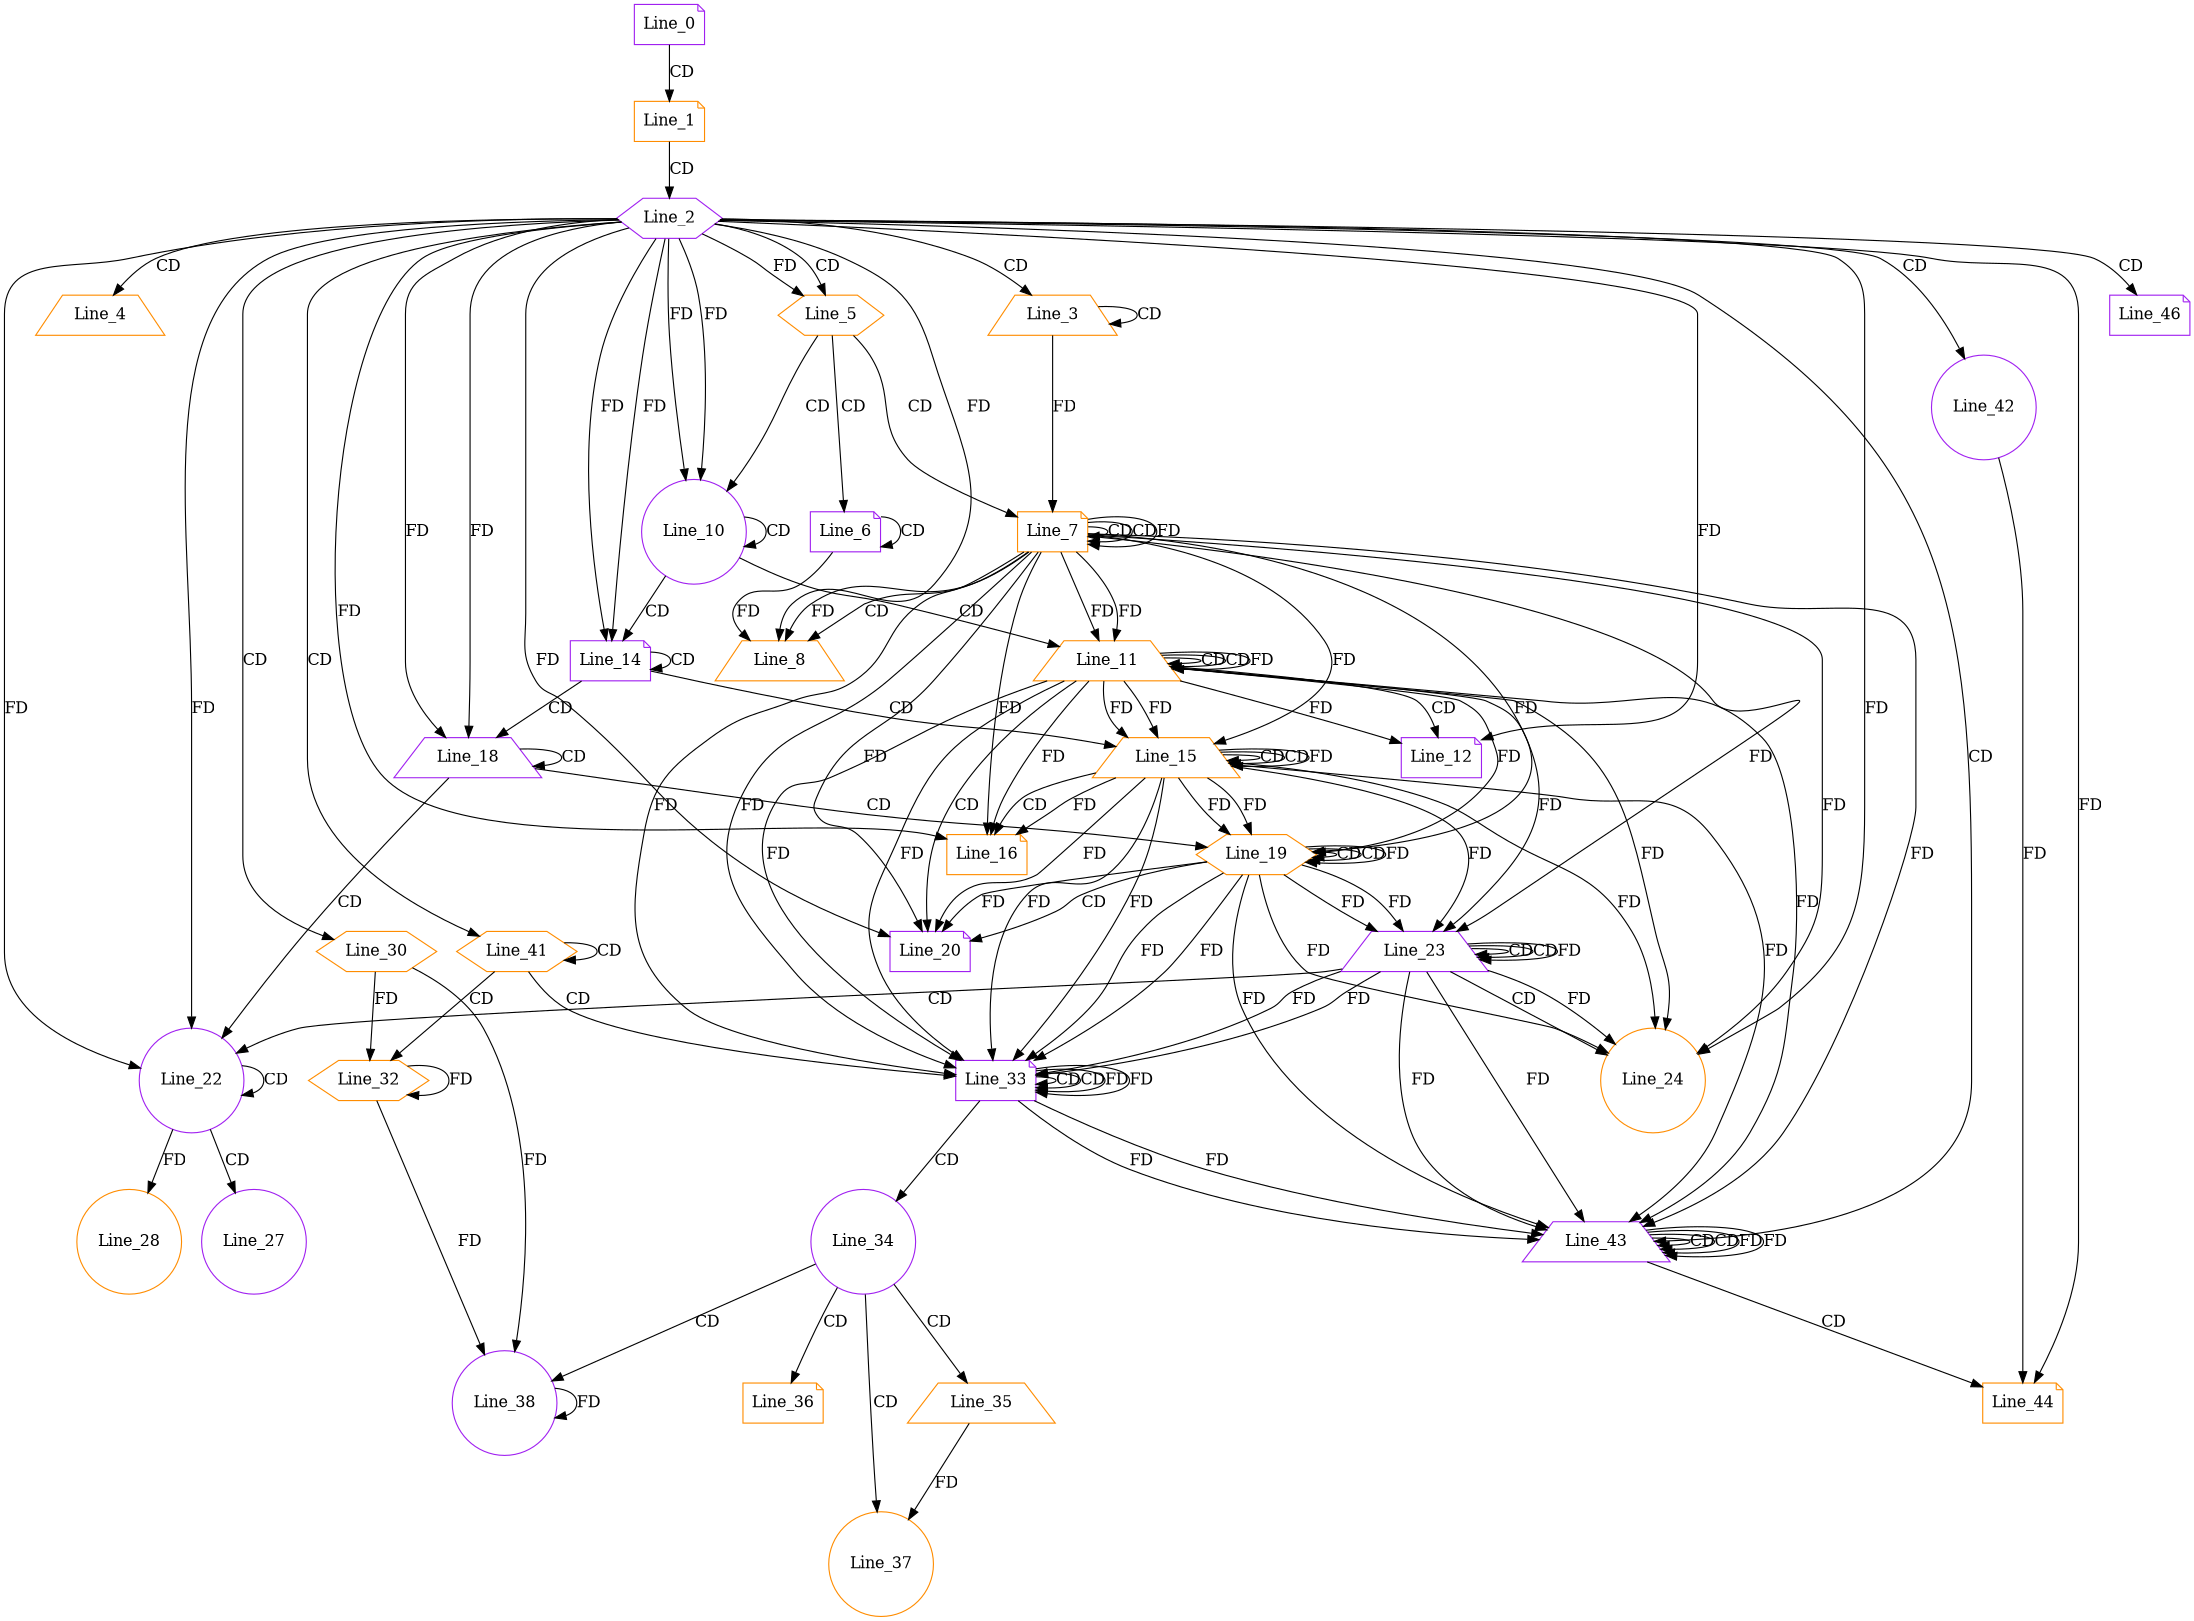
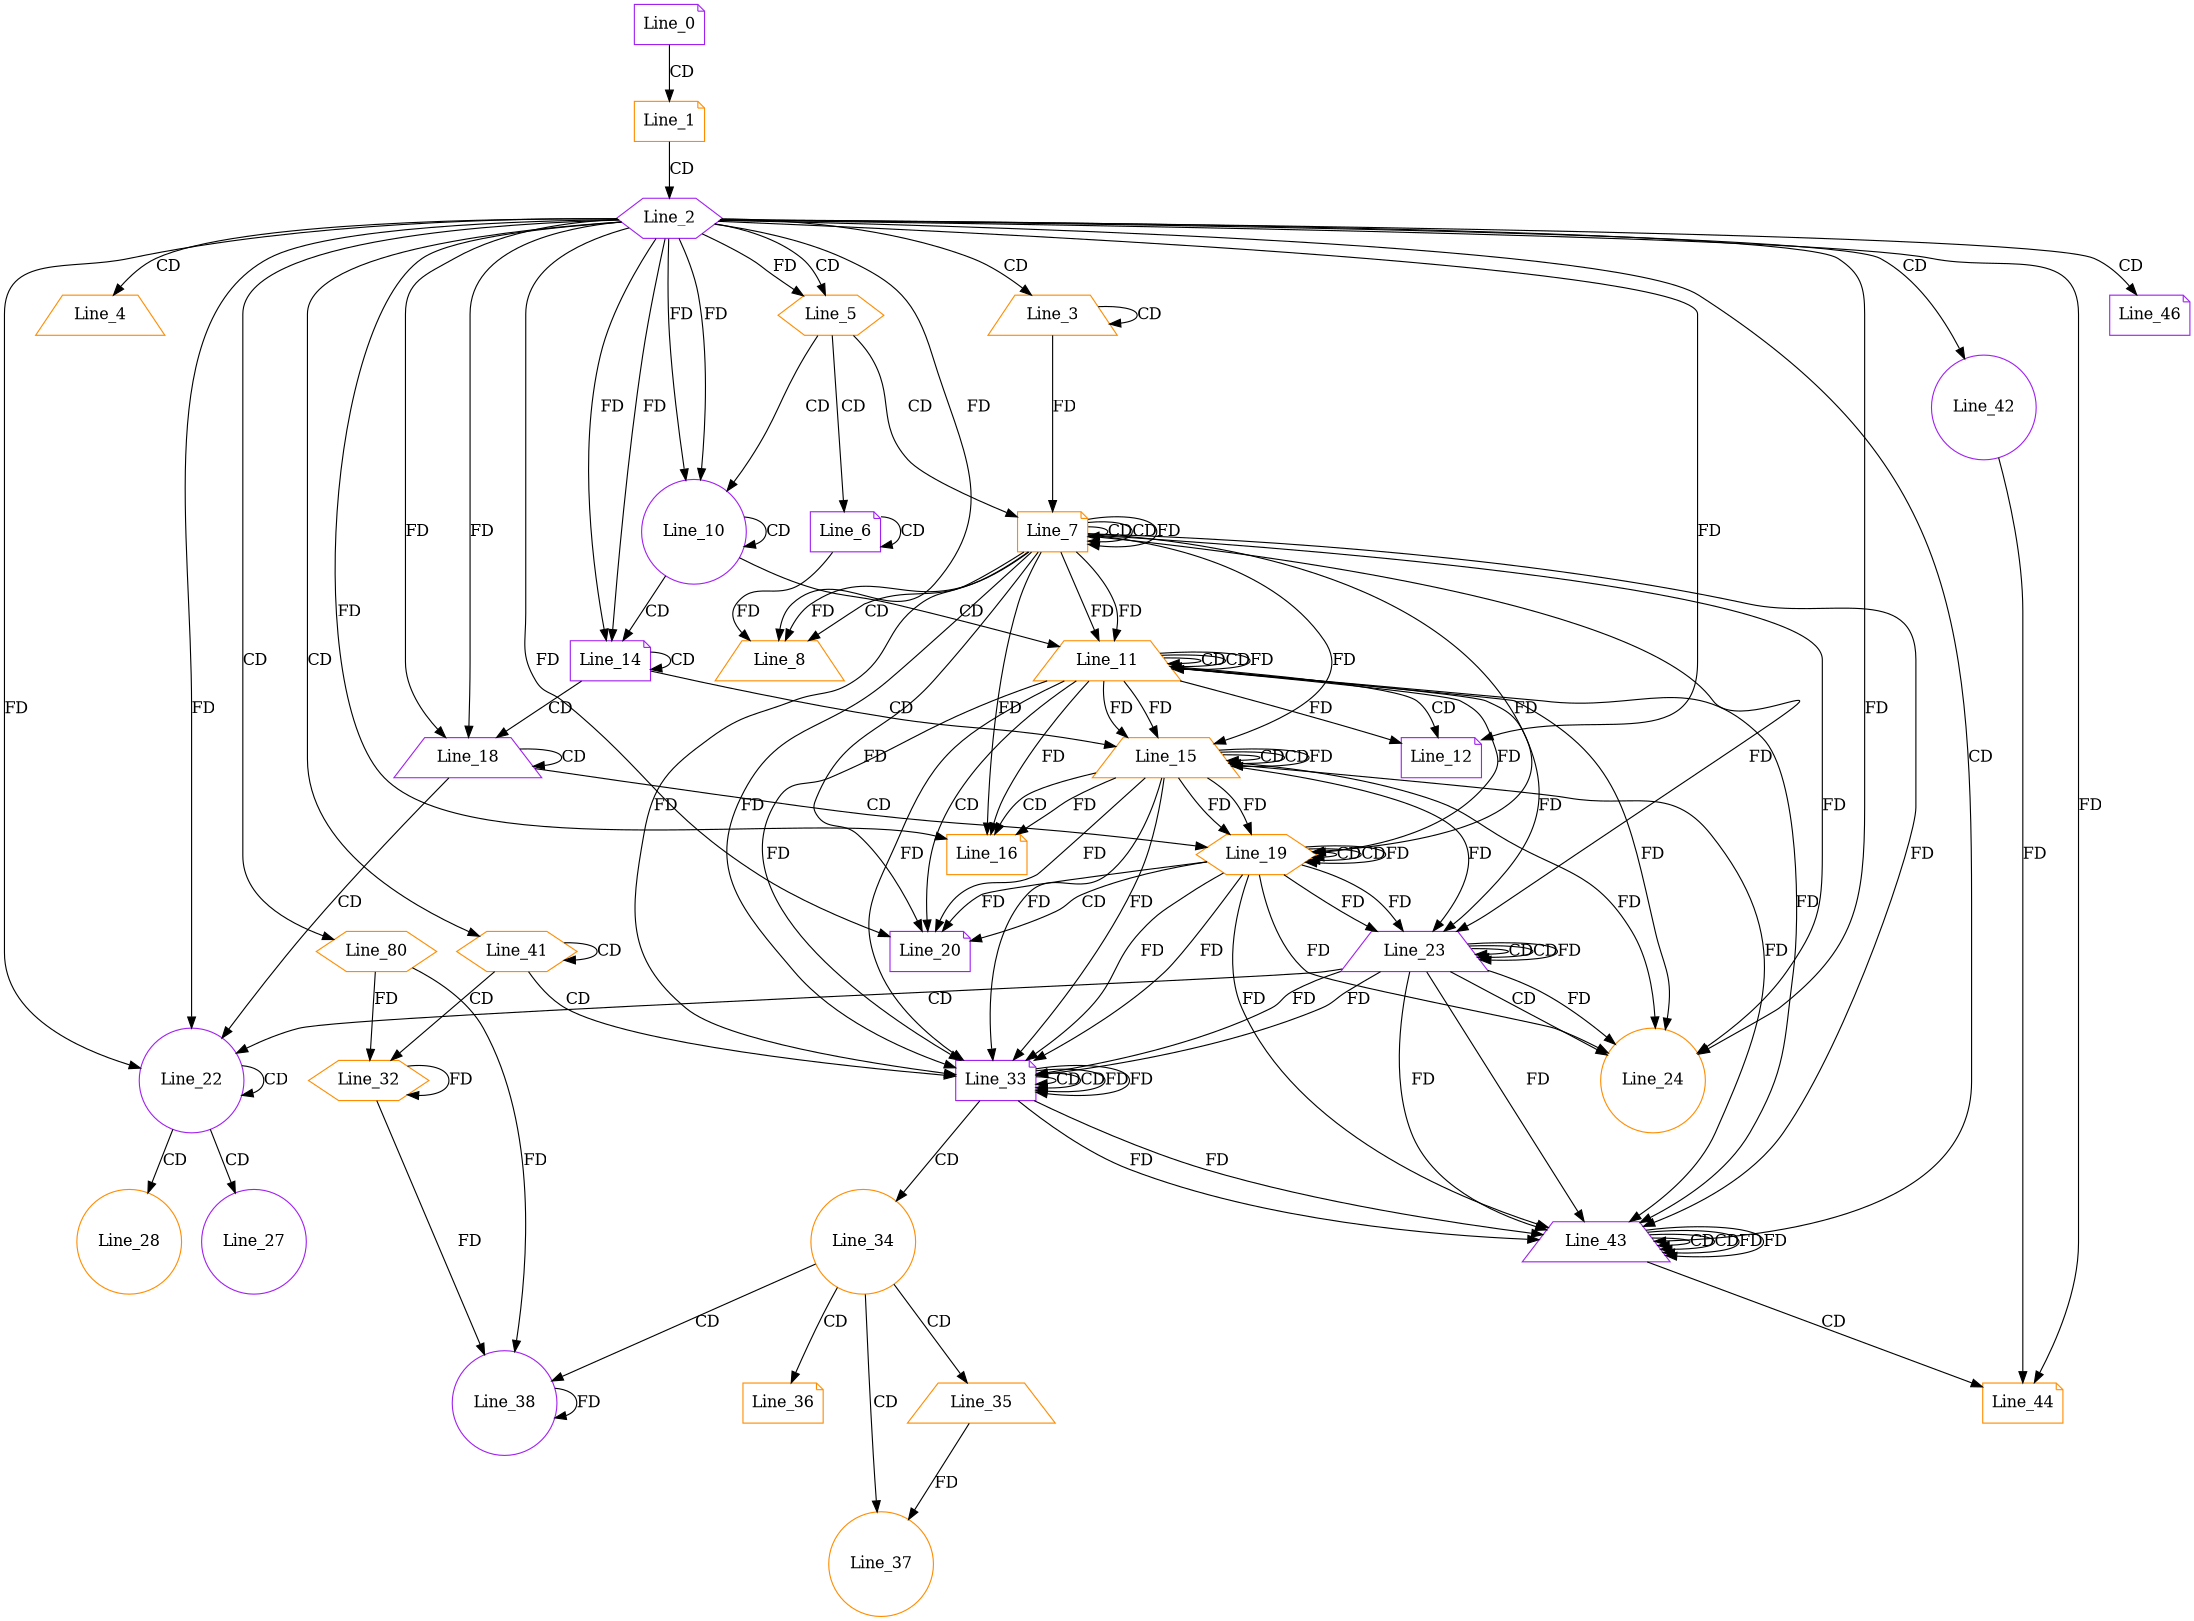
node "Line_30": label "Line_30" -> "Line_80"
edge "Line_22" -> "Line_28": label "FD" -> "CD"
node "Line_34": color purple -> darkorange
